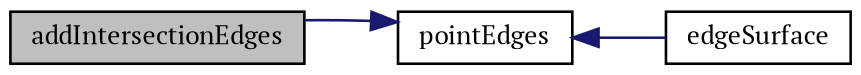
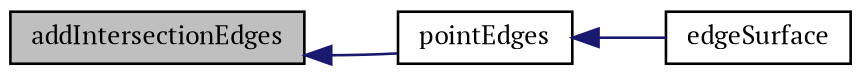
edge "addIntersectionEdges" -> "pointEdges": reversed
